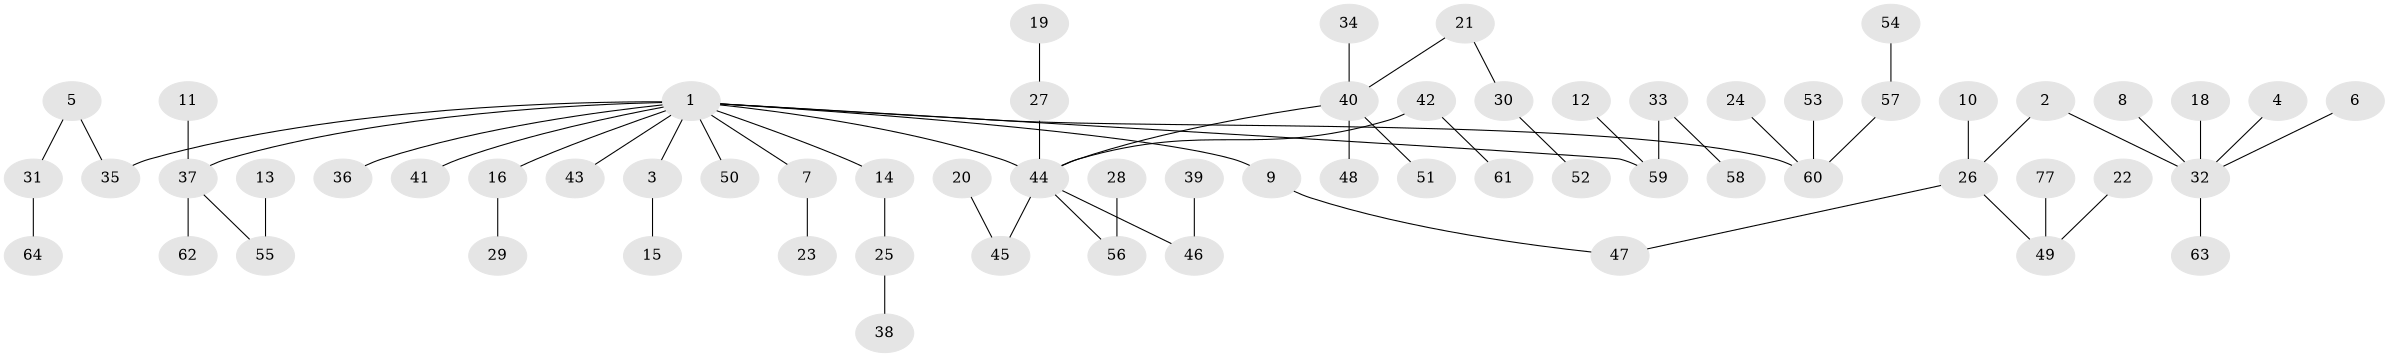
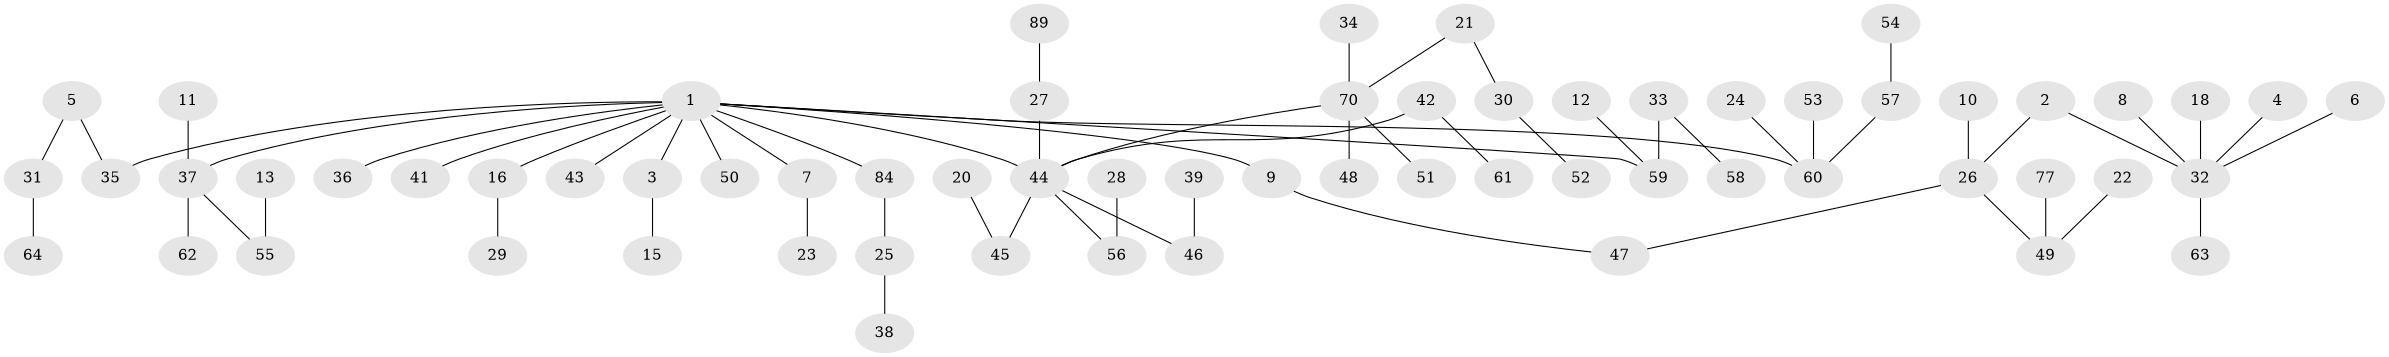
node "19": label "19" -> "89"
node "40": label "40" -> "70"
node "14": label "14" -> "84"
